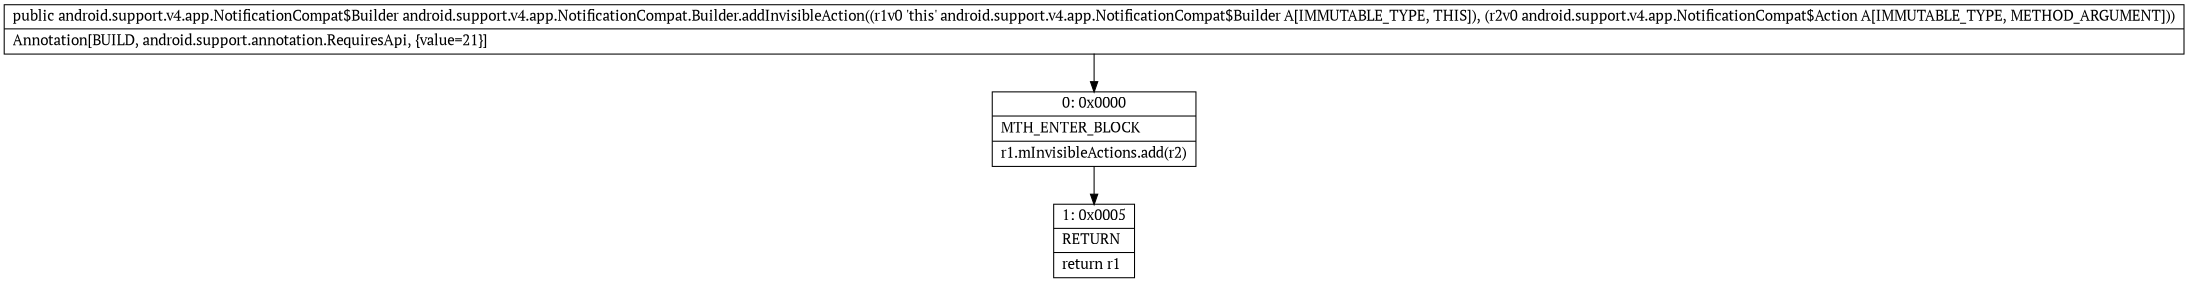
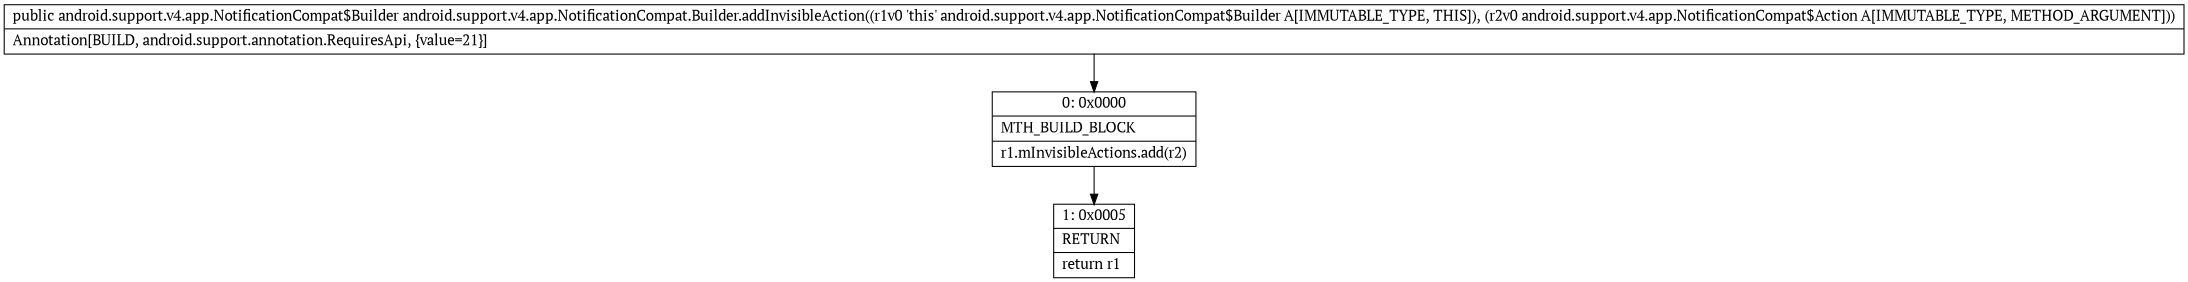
node "0: 0x0000": text "MTH_ENTER_BLOCK" -> "MTH_BUILD_BLOCK"
